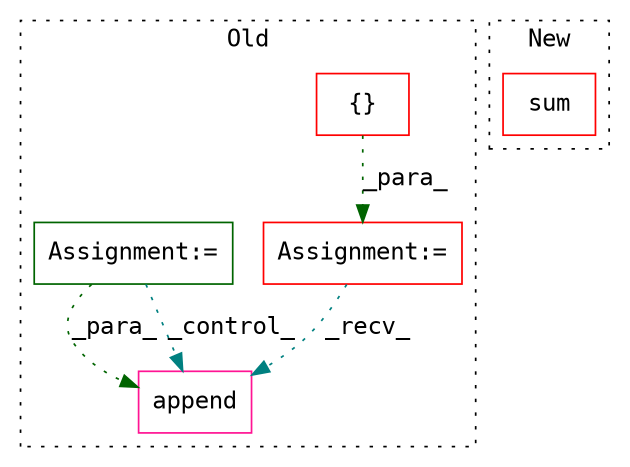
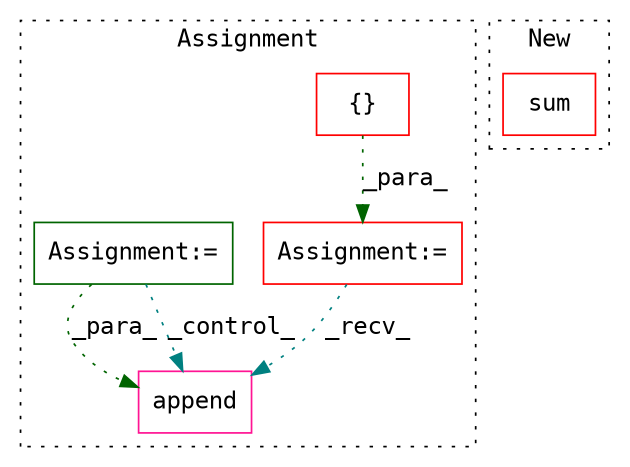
cluster "Old": label "Old" -> "Assignment"
